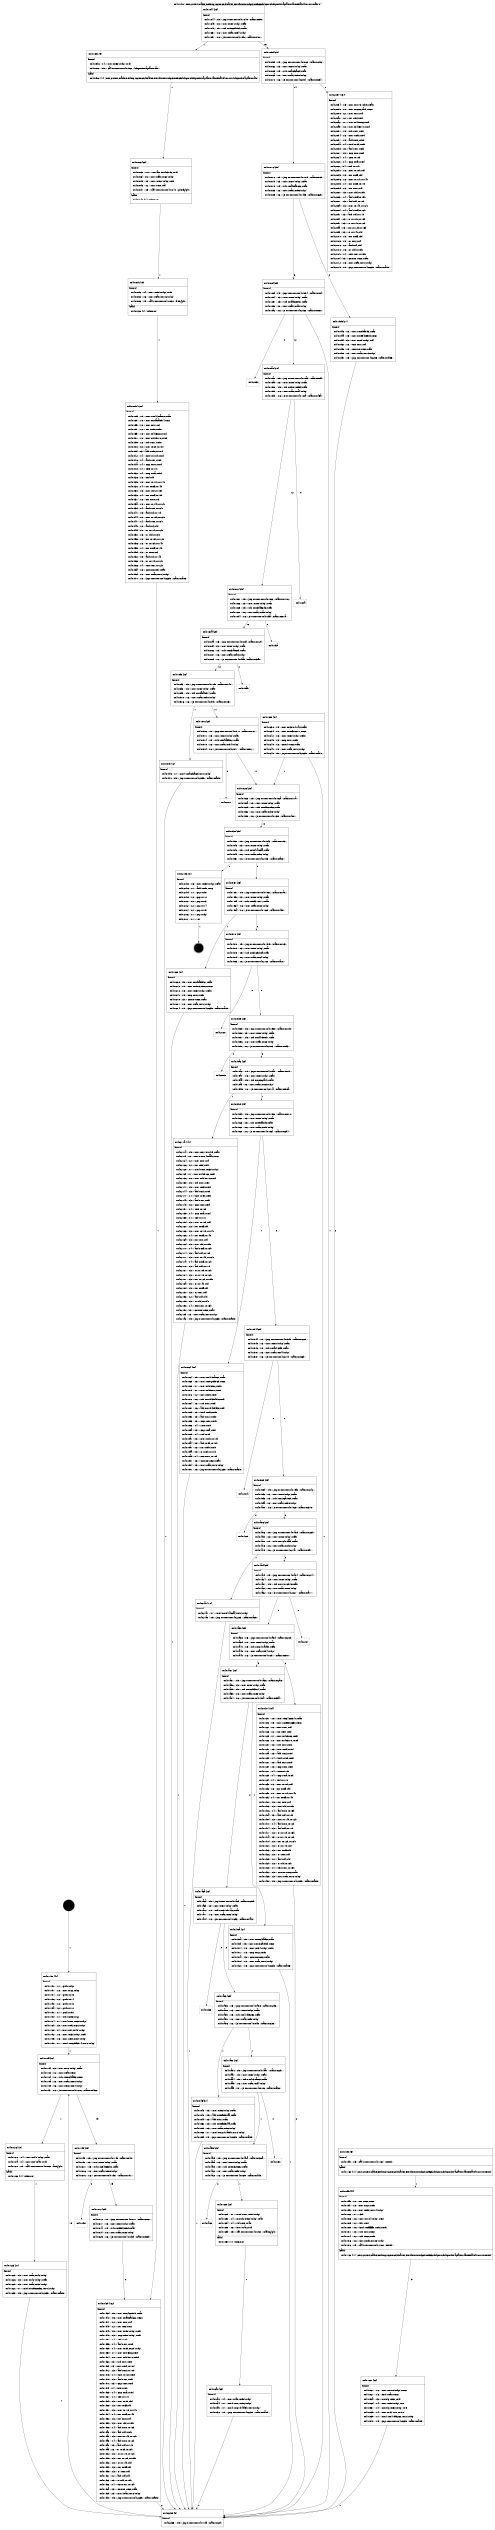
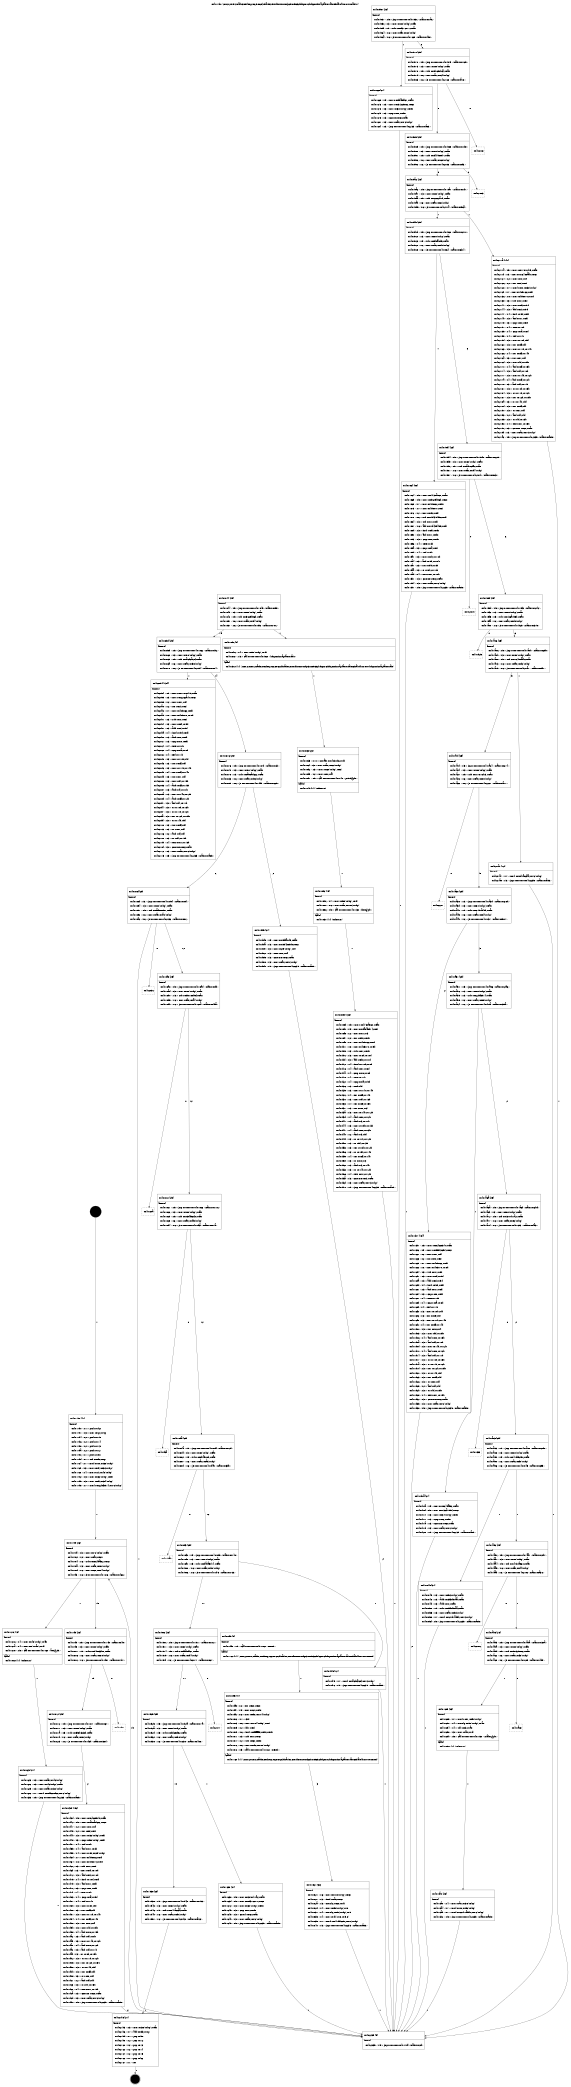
edge "0x401c38 [27]" -> "0x401925 [25]": reversed
edge "0x40193e [25]" -> "0x401957 [25]": removed, label "9"
edge "0x401eeb [138]" -> "0x401d3d [152]": now "0x401eeb [138]" -> "0x402235 [5]"
